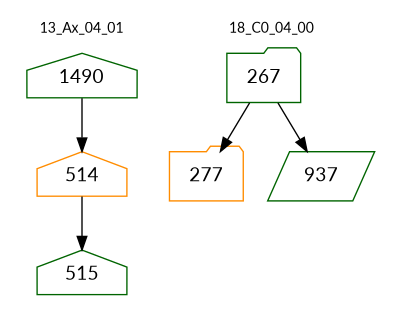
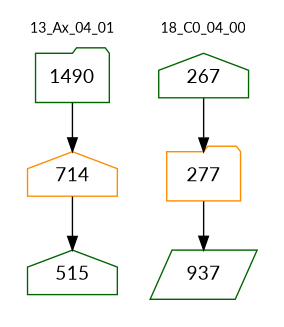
node "1490": shape house -> folder
node "267": shape folder -> house
edge "267" -> "937": now "277" -> "937"
node "514": label "514" -> "714"
